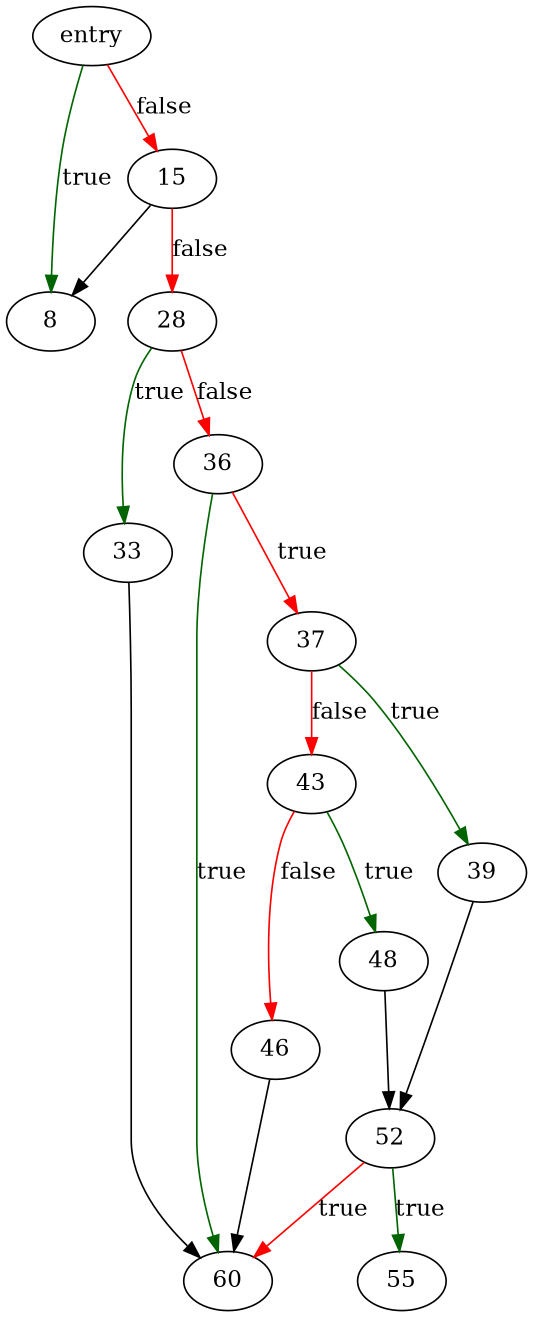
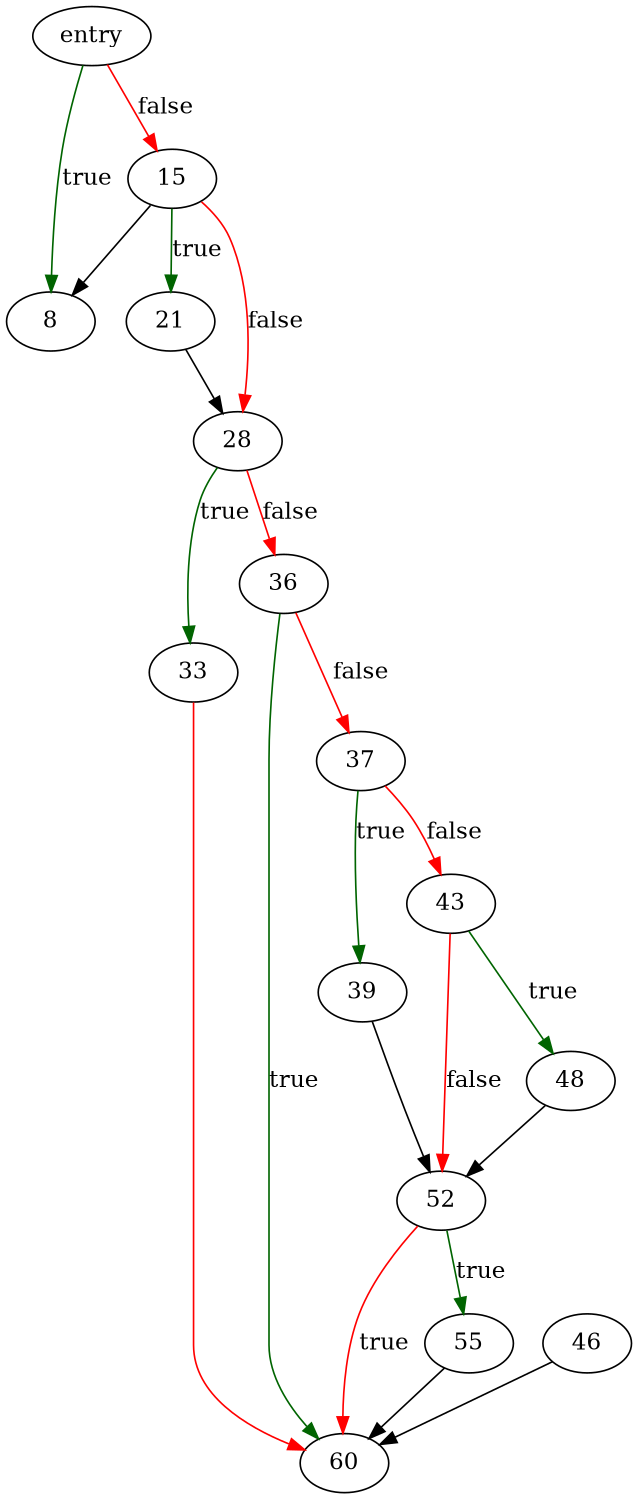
node "21": added
edge "36" -> "37": label "true" -> "false"
edge "43" -> "46": now "43" -> "52"
edge "33" -> "60": color black -> red
edge "55" -> "60": added
